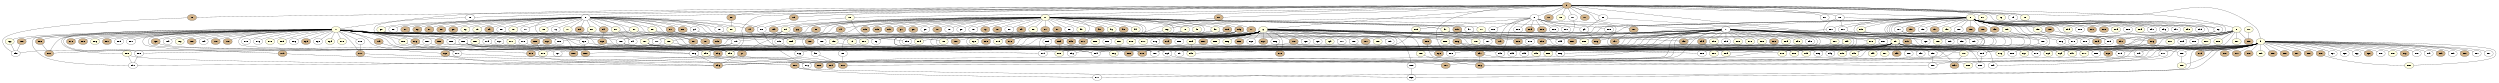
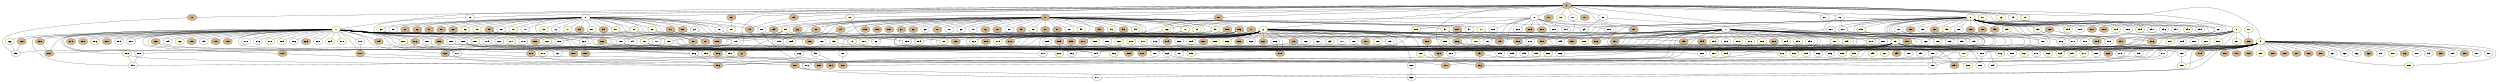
node "2": fillcolor lightyellow -> tan
node "167": fillcolor tan -> lightyellow
